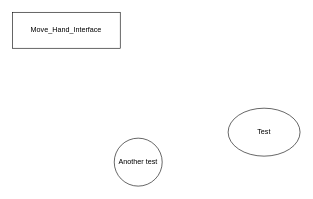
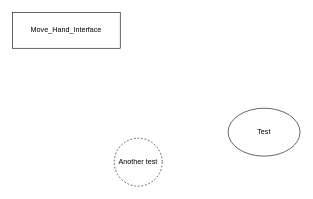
node "Another test": style solid -> dashed
